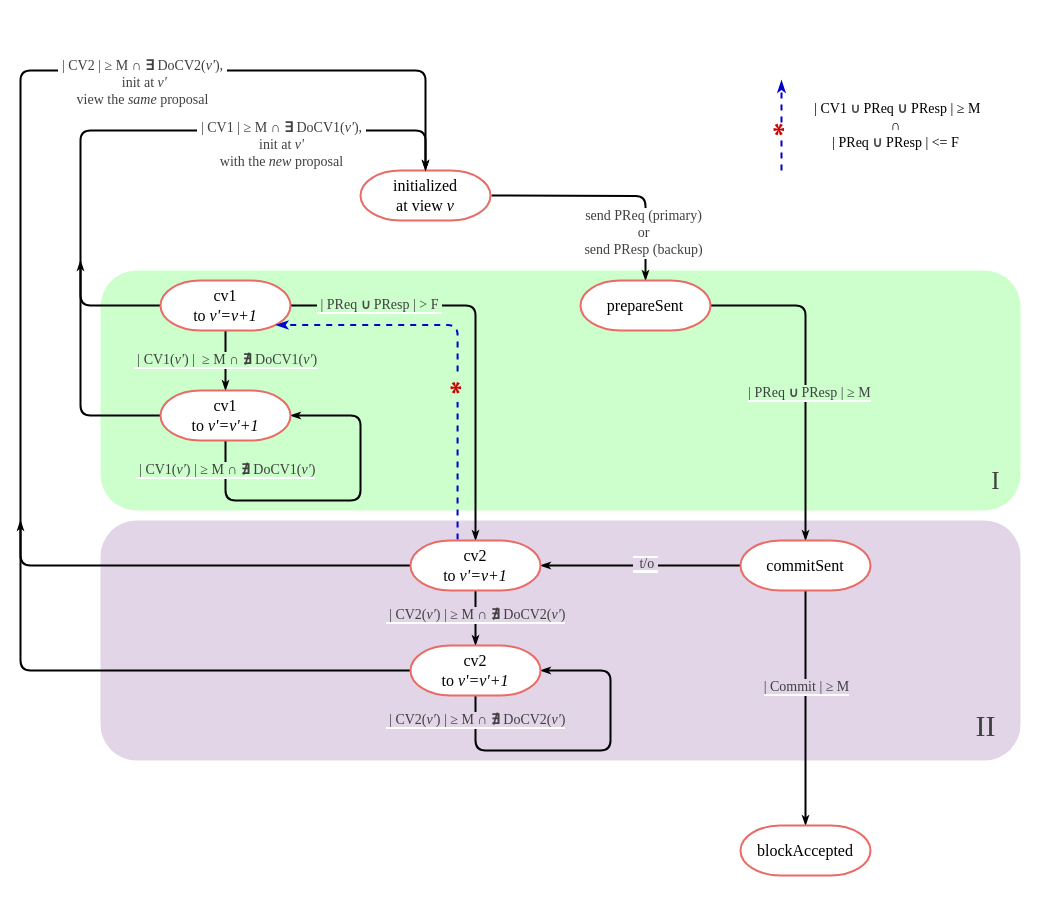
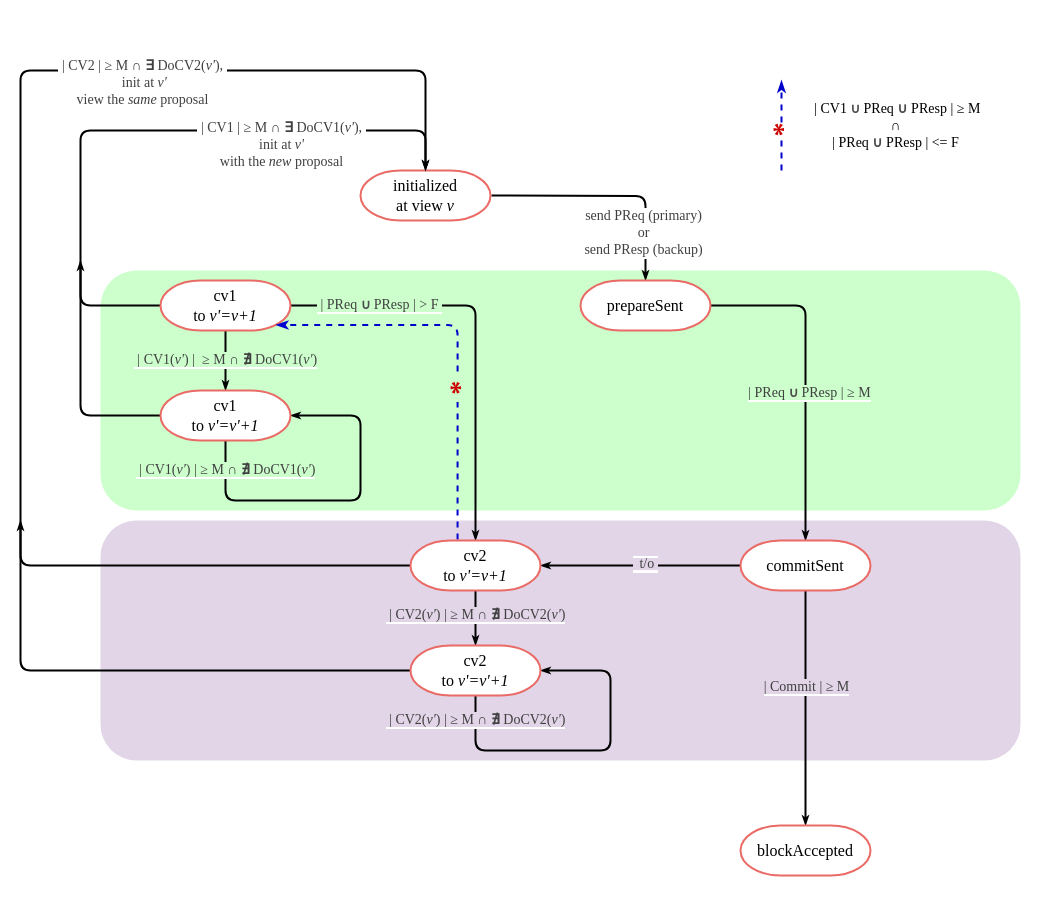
node "I": removed
node "II": removed
